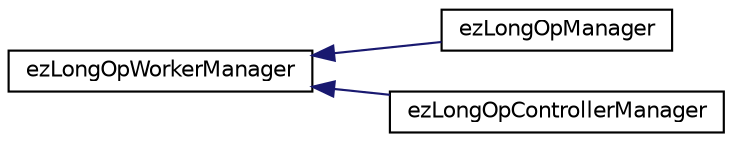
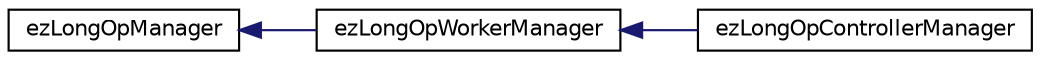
edge "ezLongOpManager" -> "ezLongOpWorkerManager": reversed
